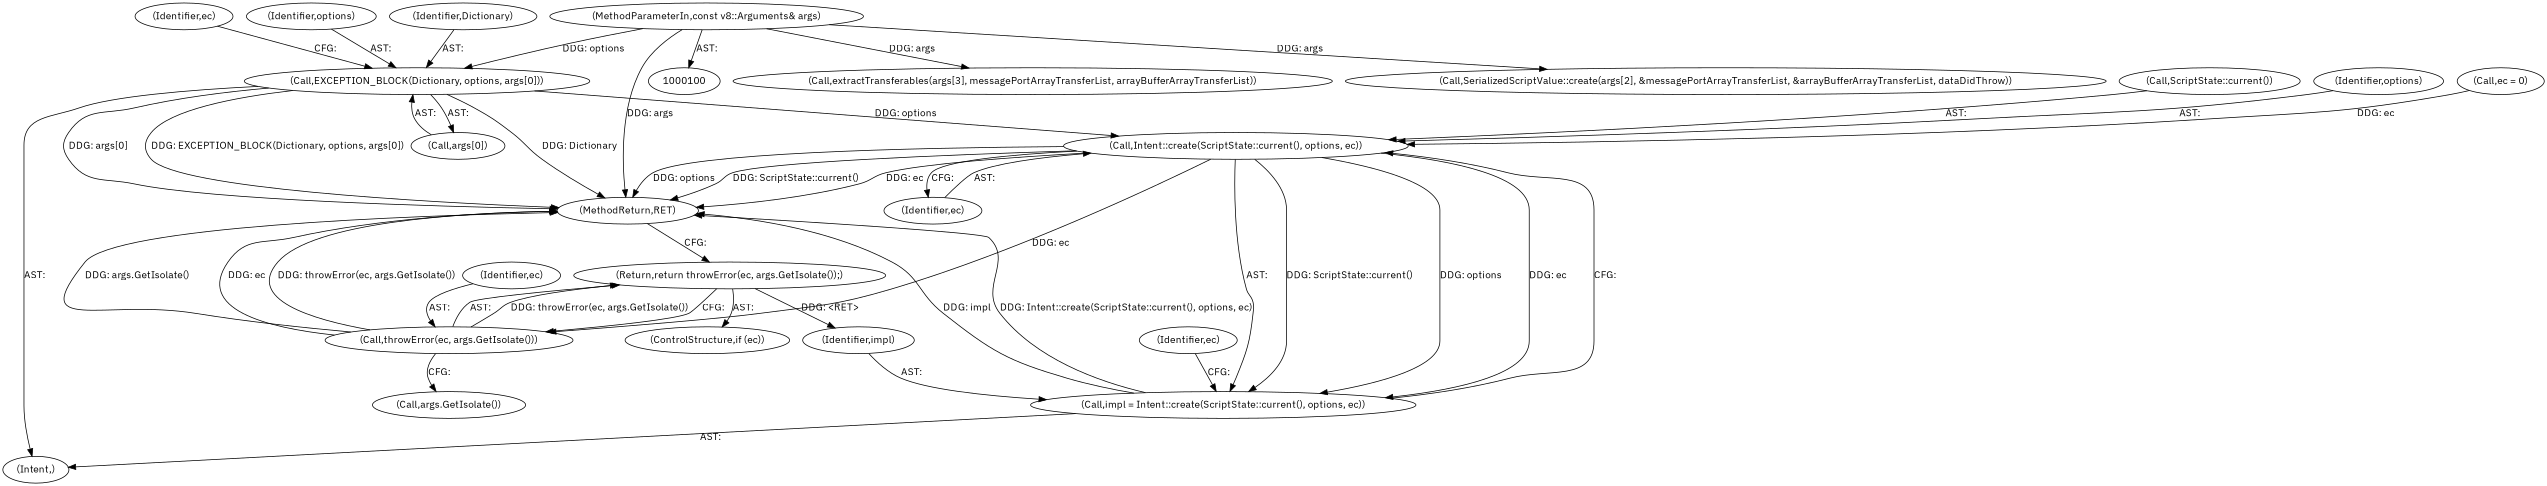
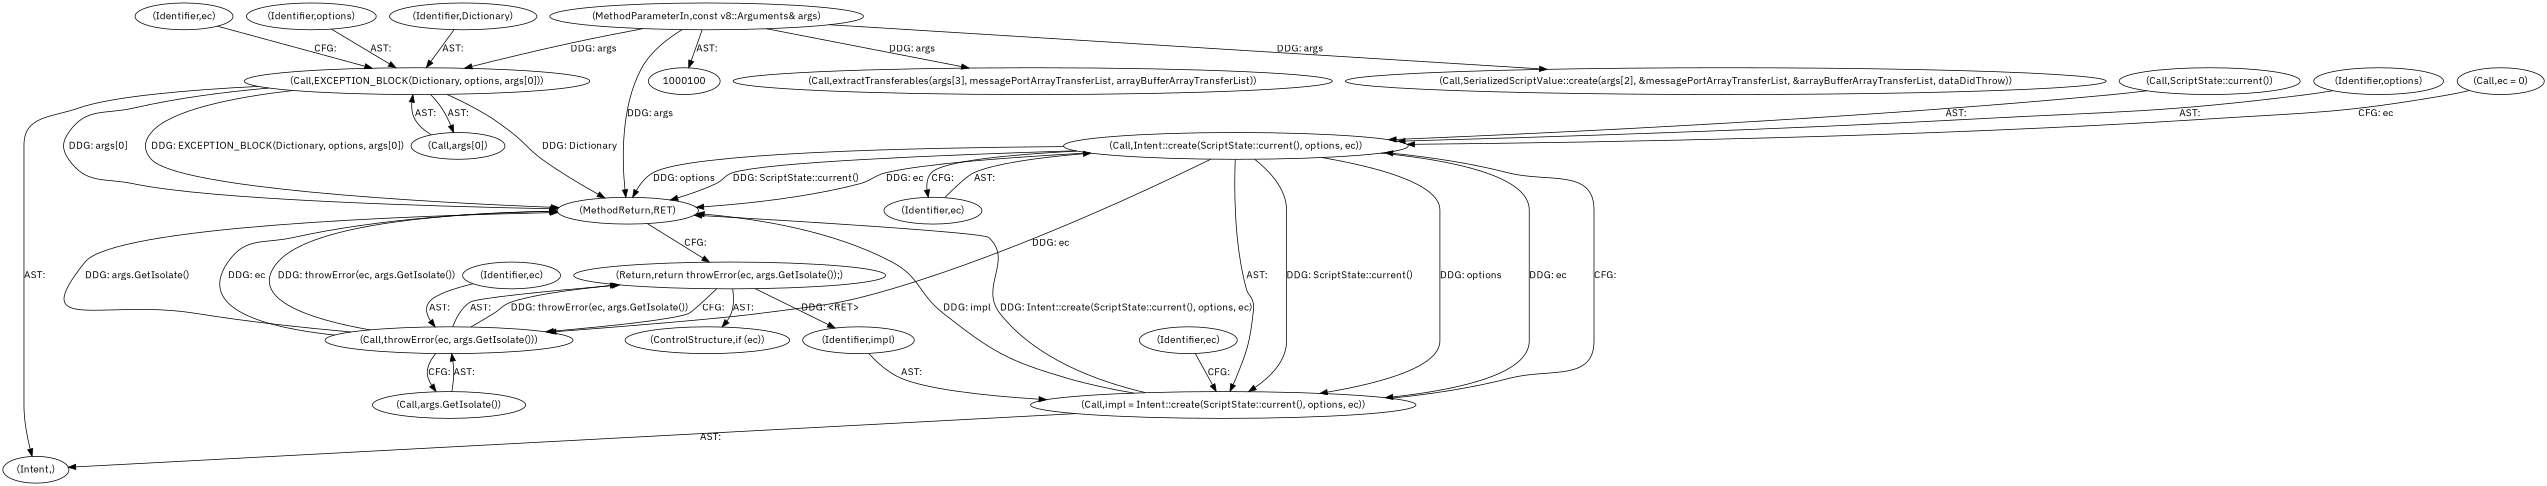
edge "(MethodParameterIn,const v8::Arguments& args)" -> "(Call,EXCEPTION_BLOCK(Dictionary, options, args[0]))": label "DDG: options" -> "DDG: args"
edge "(Call,EXCEPTION_BLOCK(Dictionary, options, args[0]))" -> "(Call,Intent::create(ScriptState::current(), options, ec))": removed, label "DDG: options"
edge "(Call,ec = 0)" -> "(Call,Intent::create(ScriptState::current(), options, ec))": label "DDG: ec" -> "CFG: ec"
edge "(Call,args.GetIsolate())" -> "(Call,throwError(ec, args.GetIsolate()))": added, label "AST:"
